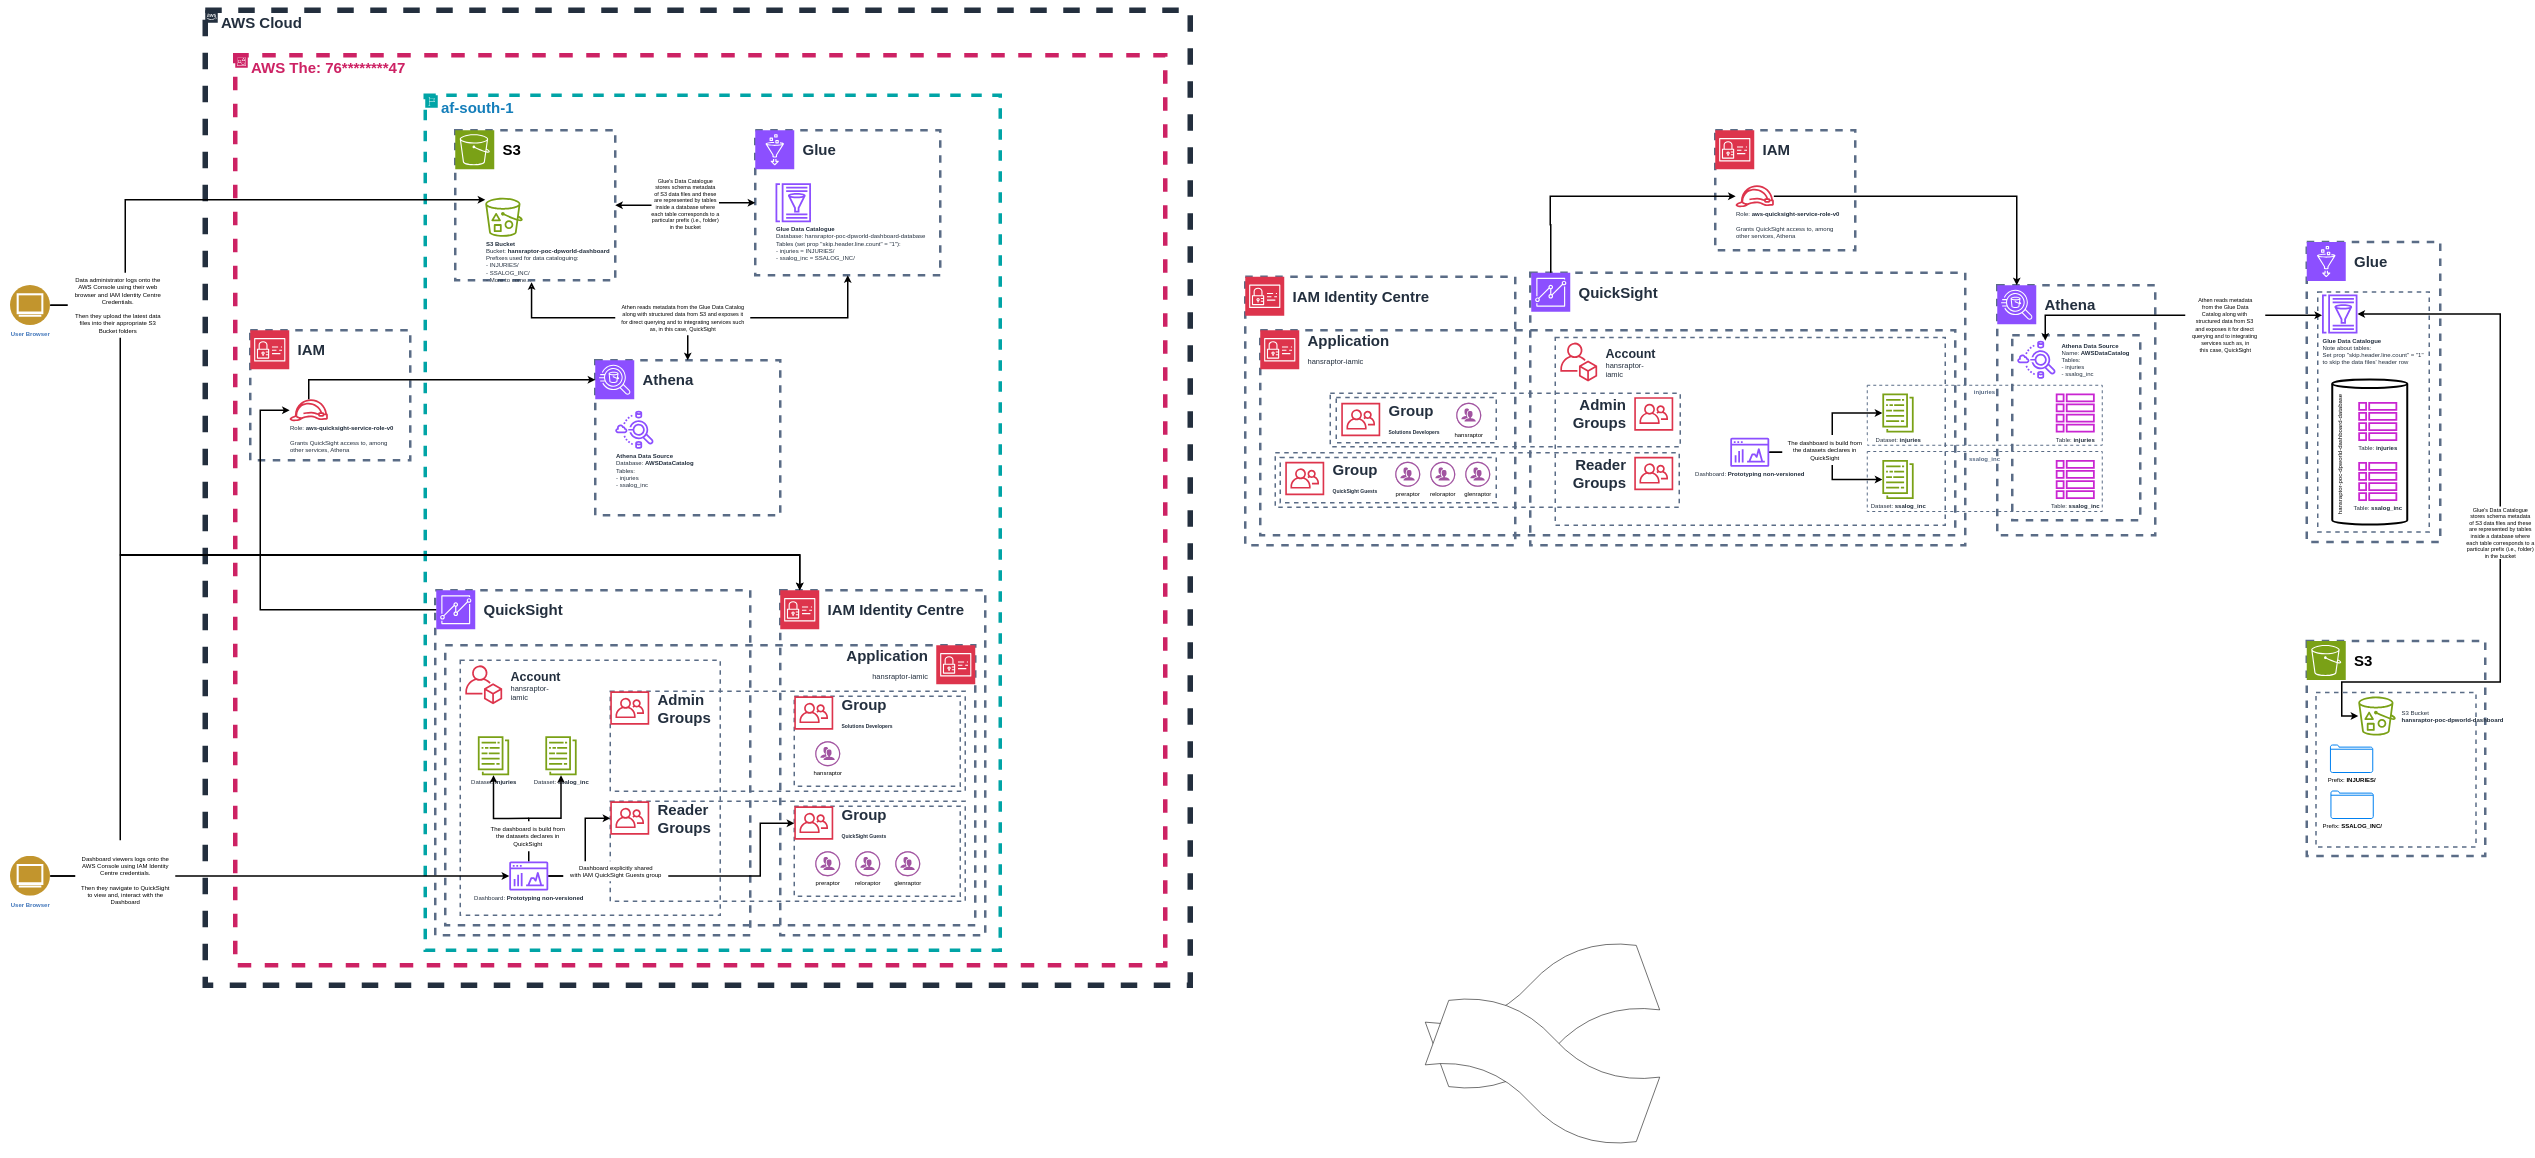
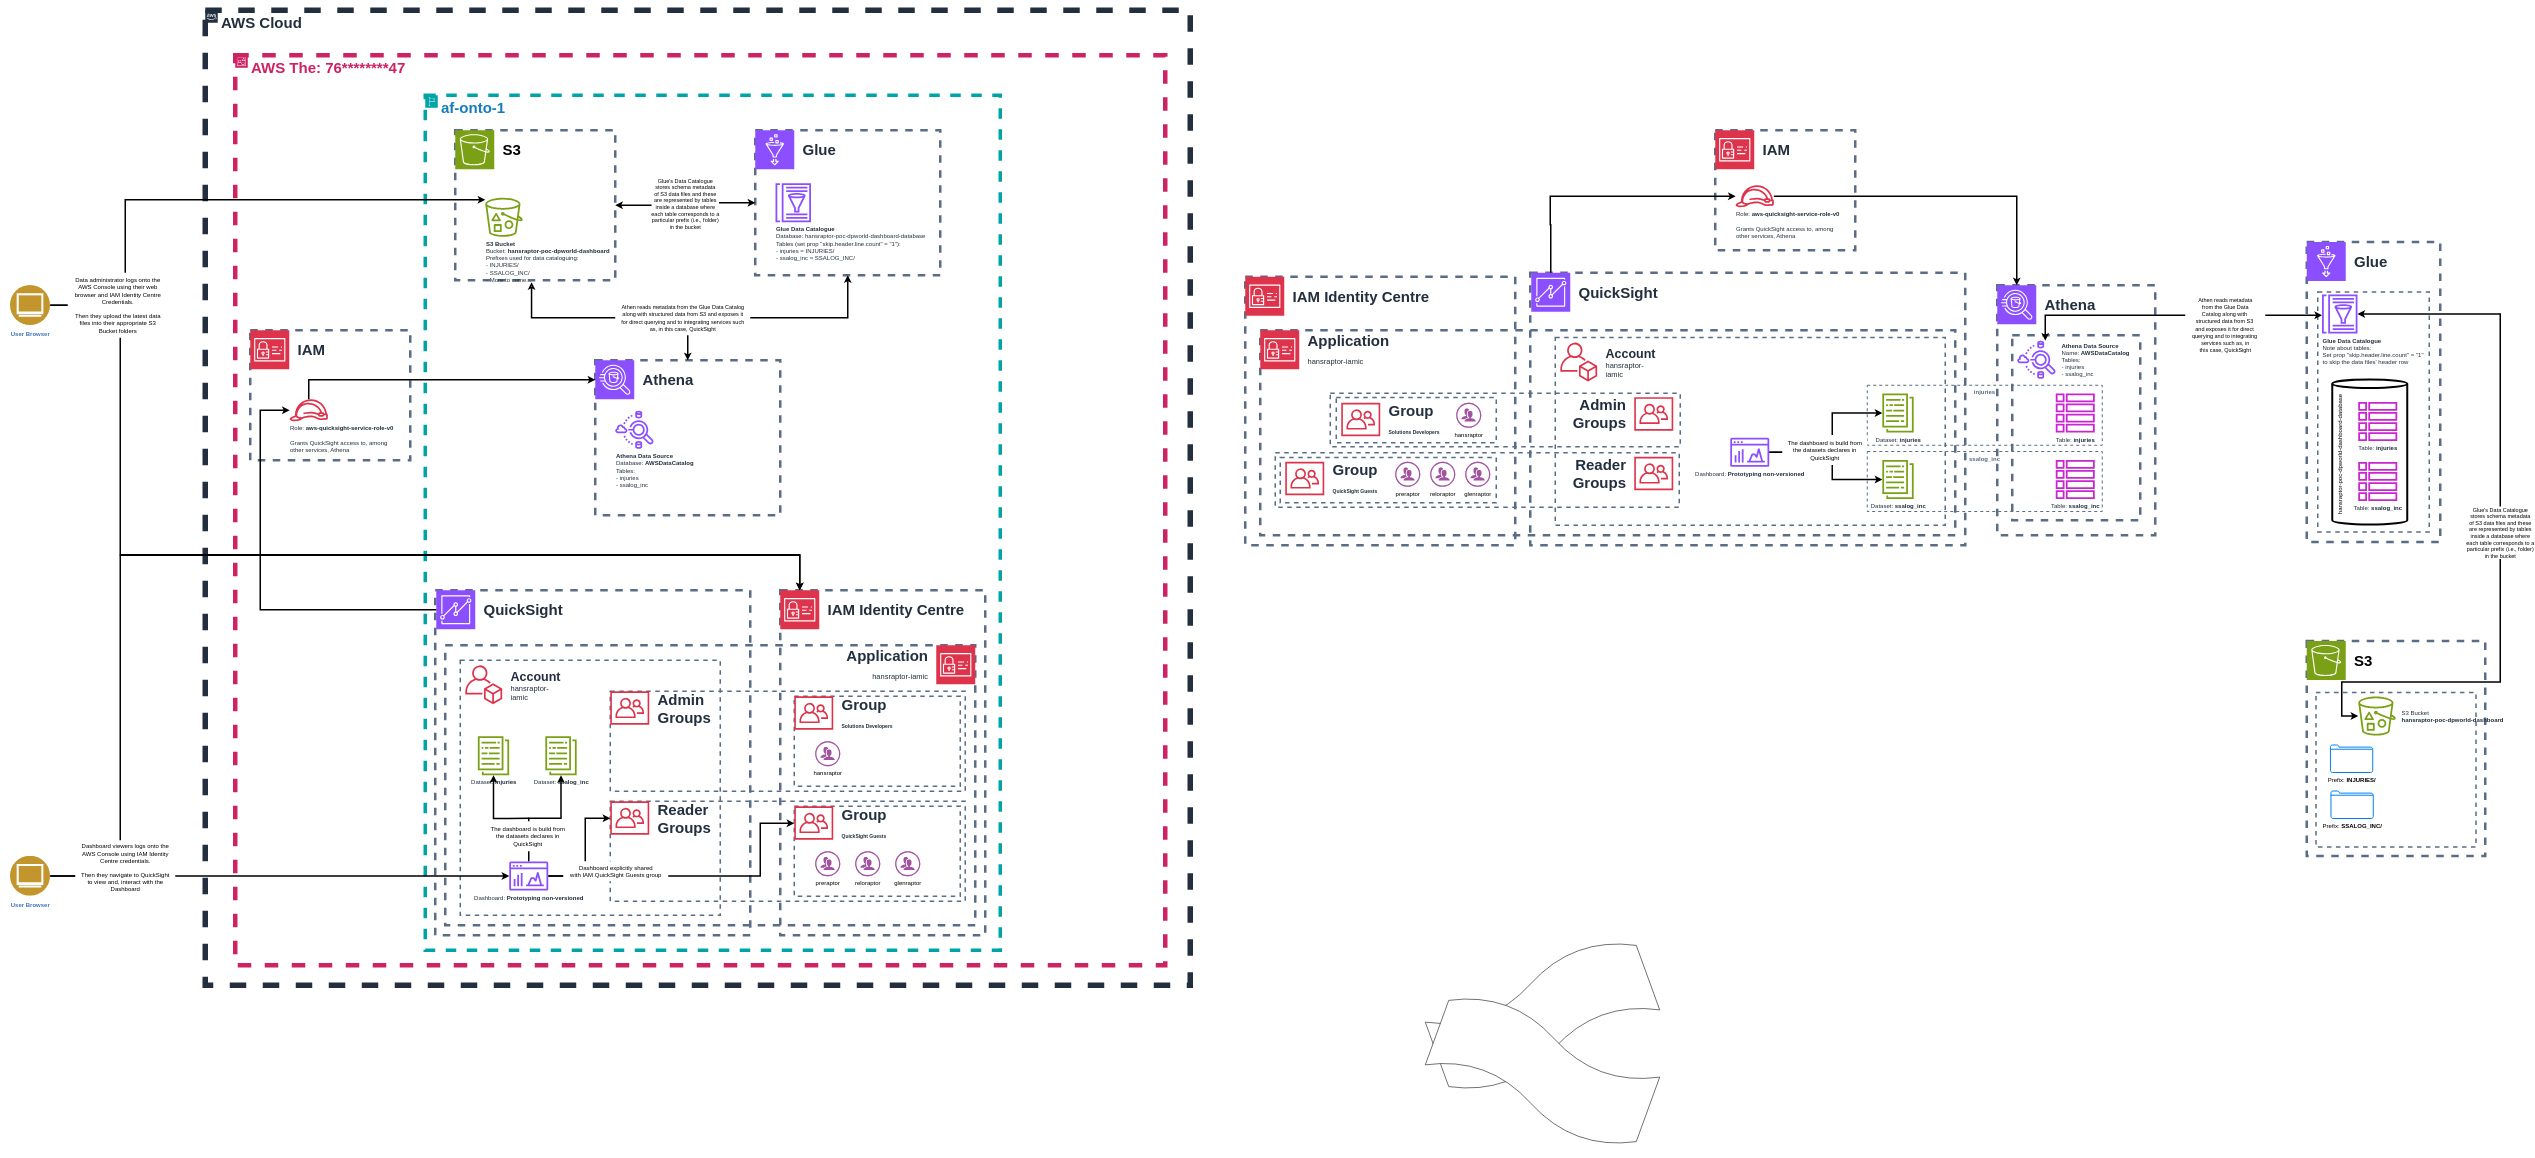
node "af-south-1": label "af-south-1" -> "af-onto-1"
node "Dashboard viewers logs onto the AWS Console using IAM Identity Centre credentials. Then they navigate to QuickSight to view and, interact with the Dashboard": size 100x80 -> 100x55
